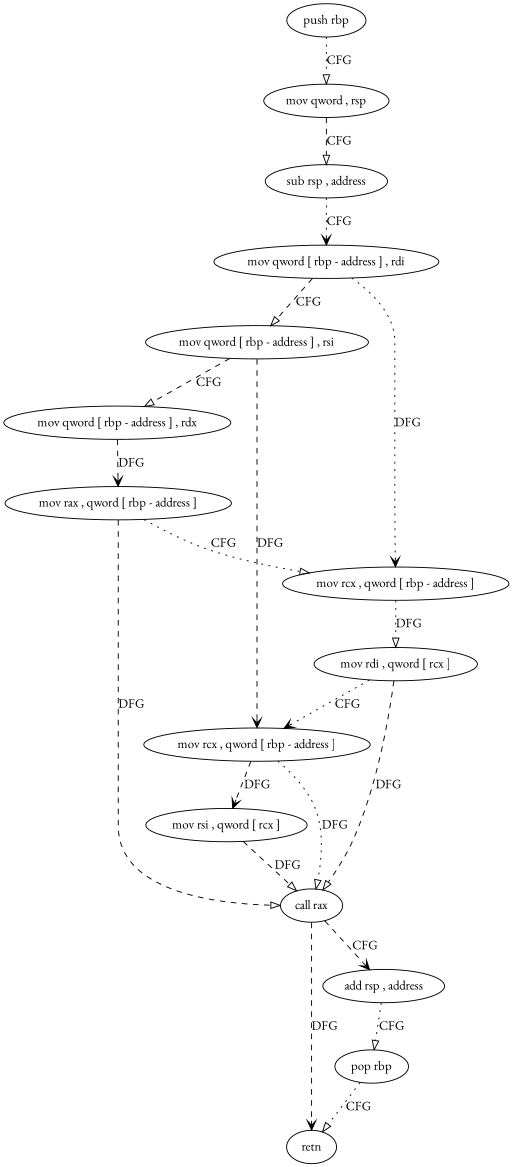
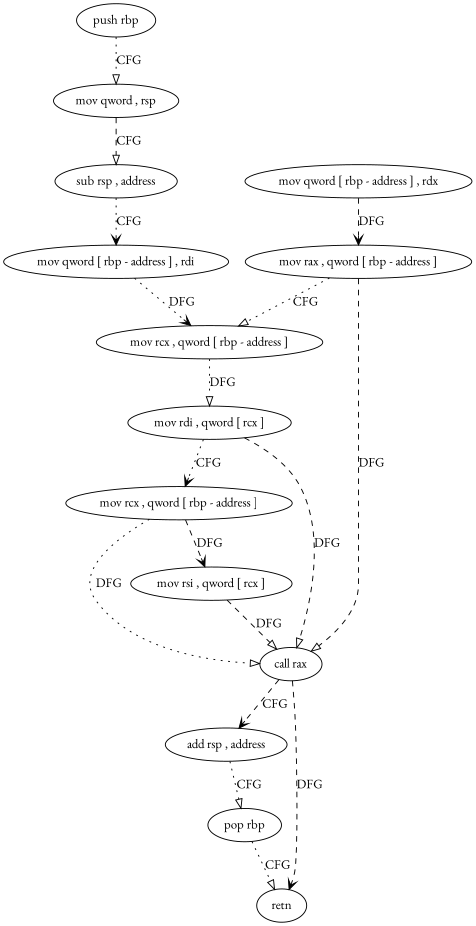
node "mov qword [ rbp - address ] , rsi": removed
